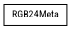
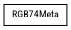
node "RGB24Meta": label "RGB24Meta" -> "RGB74Meta"
